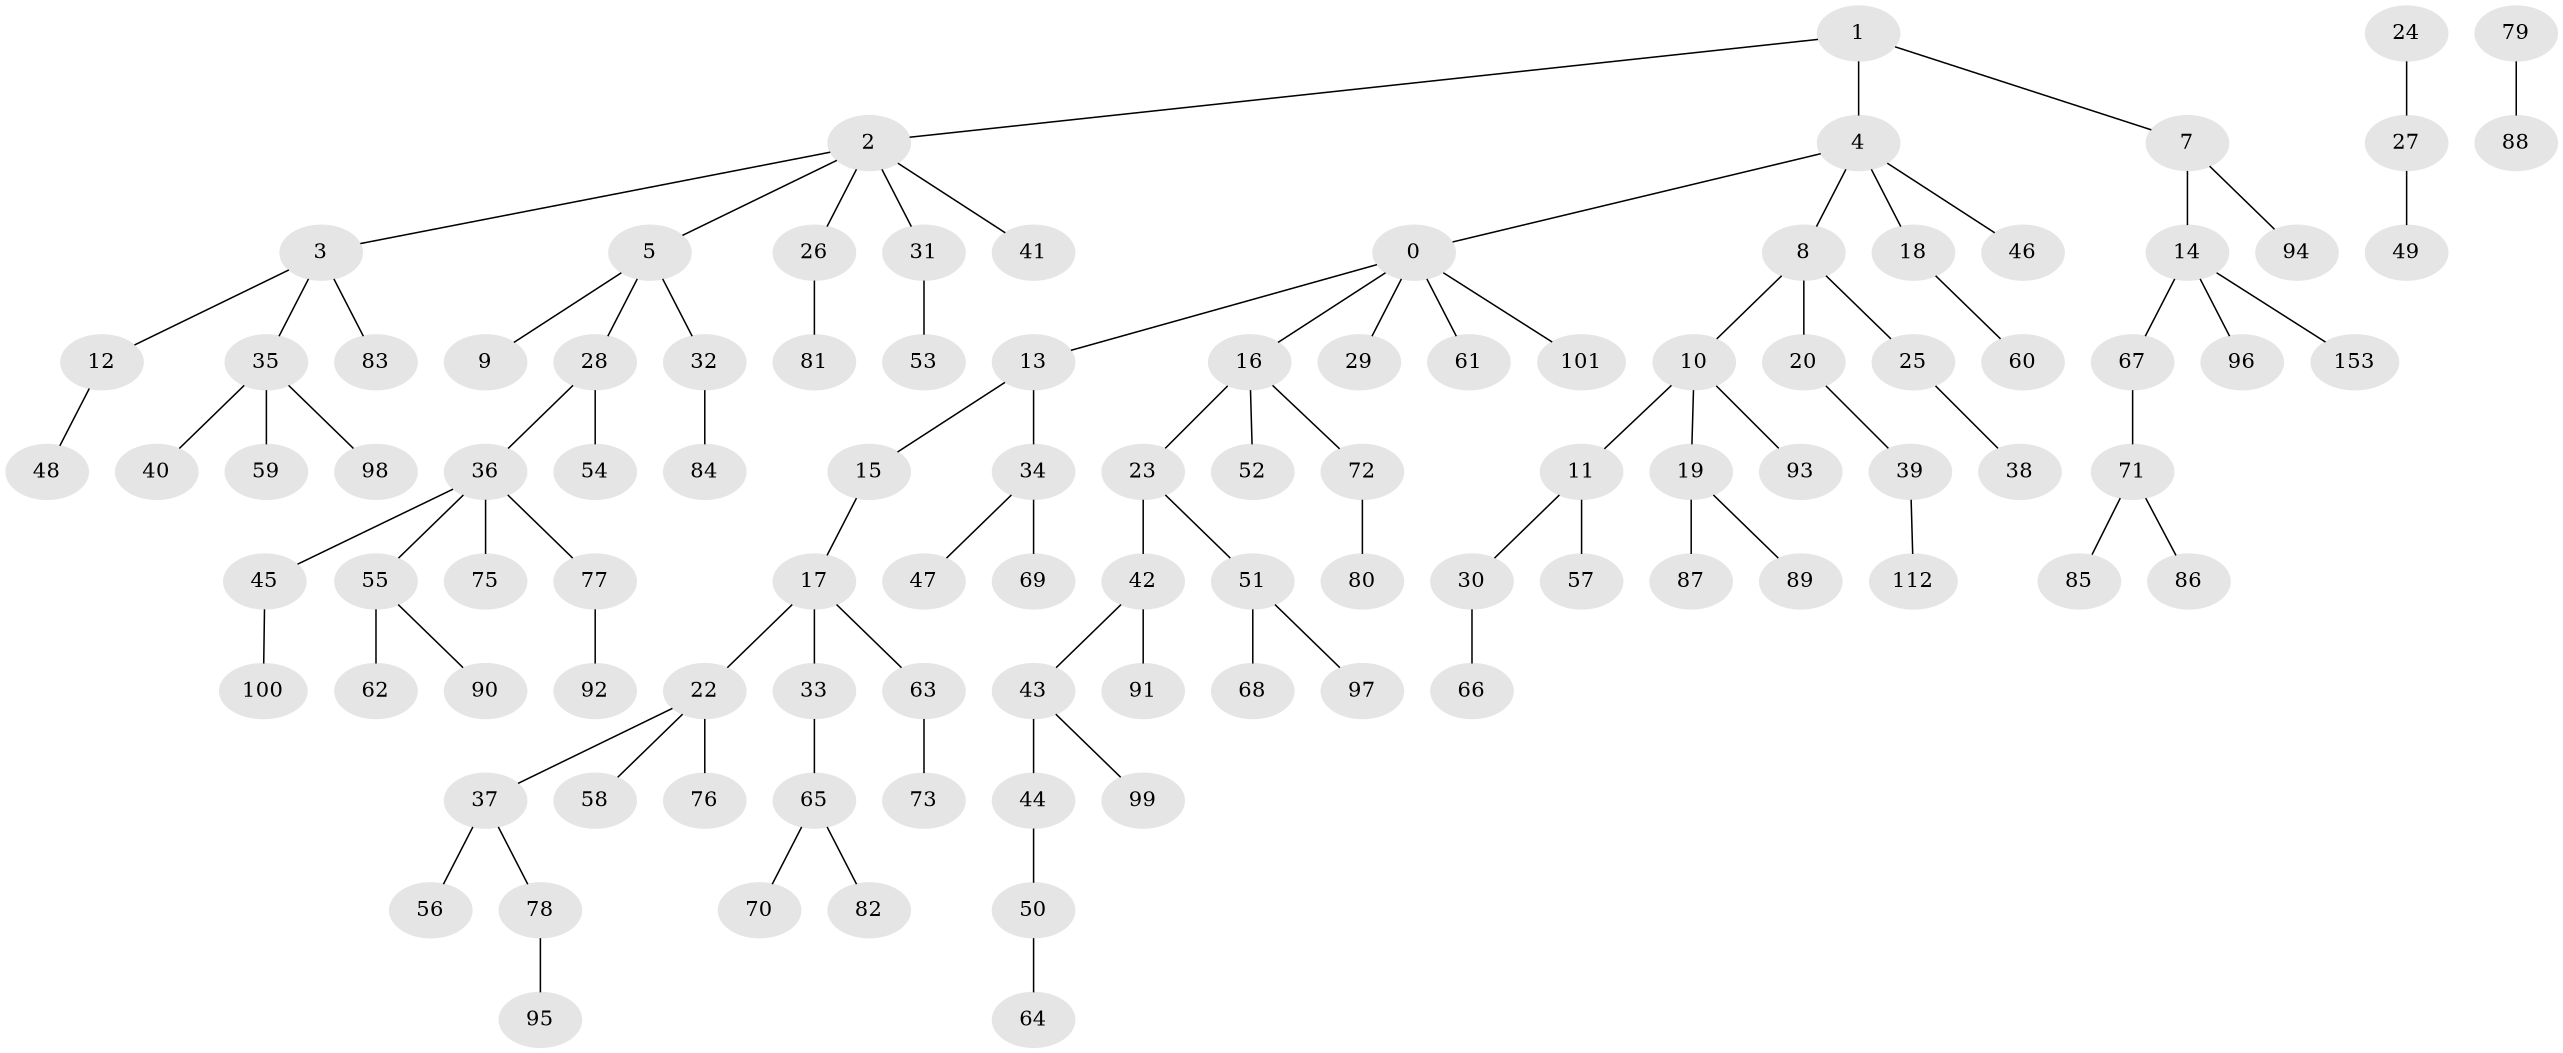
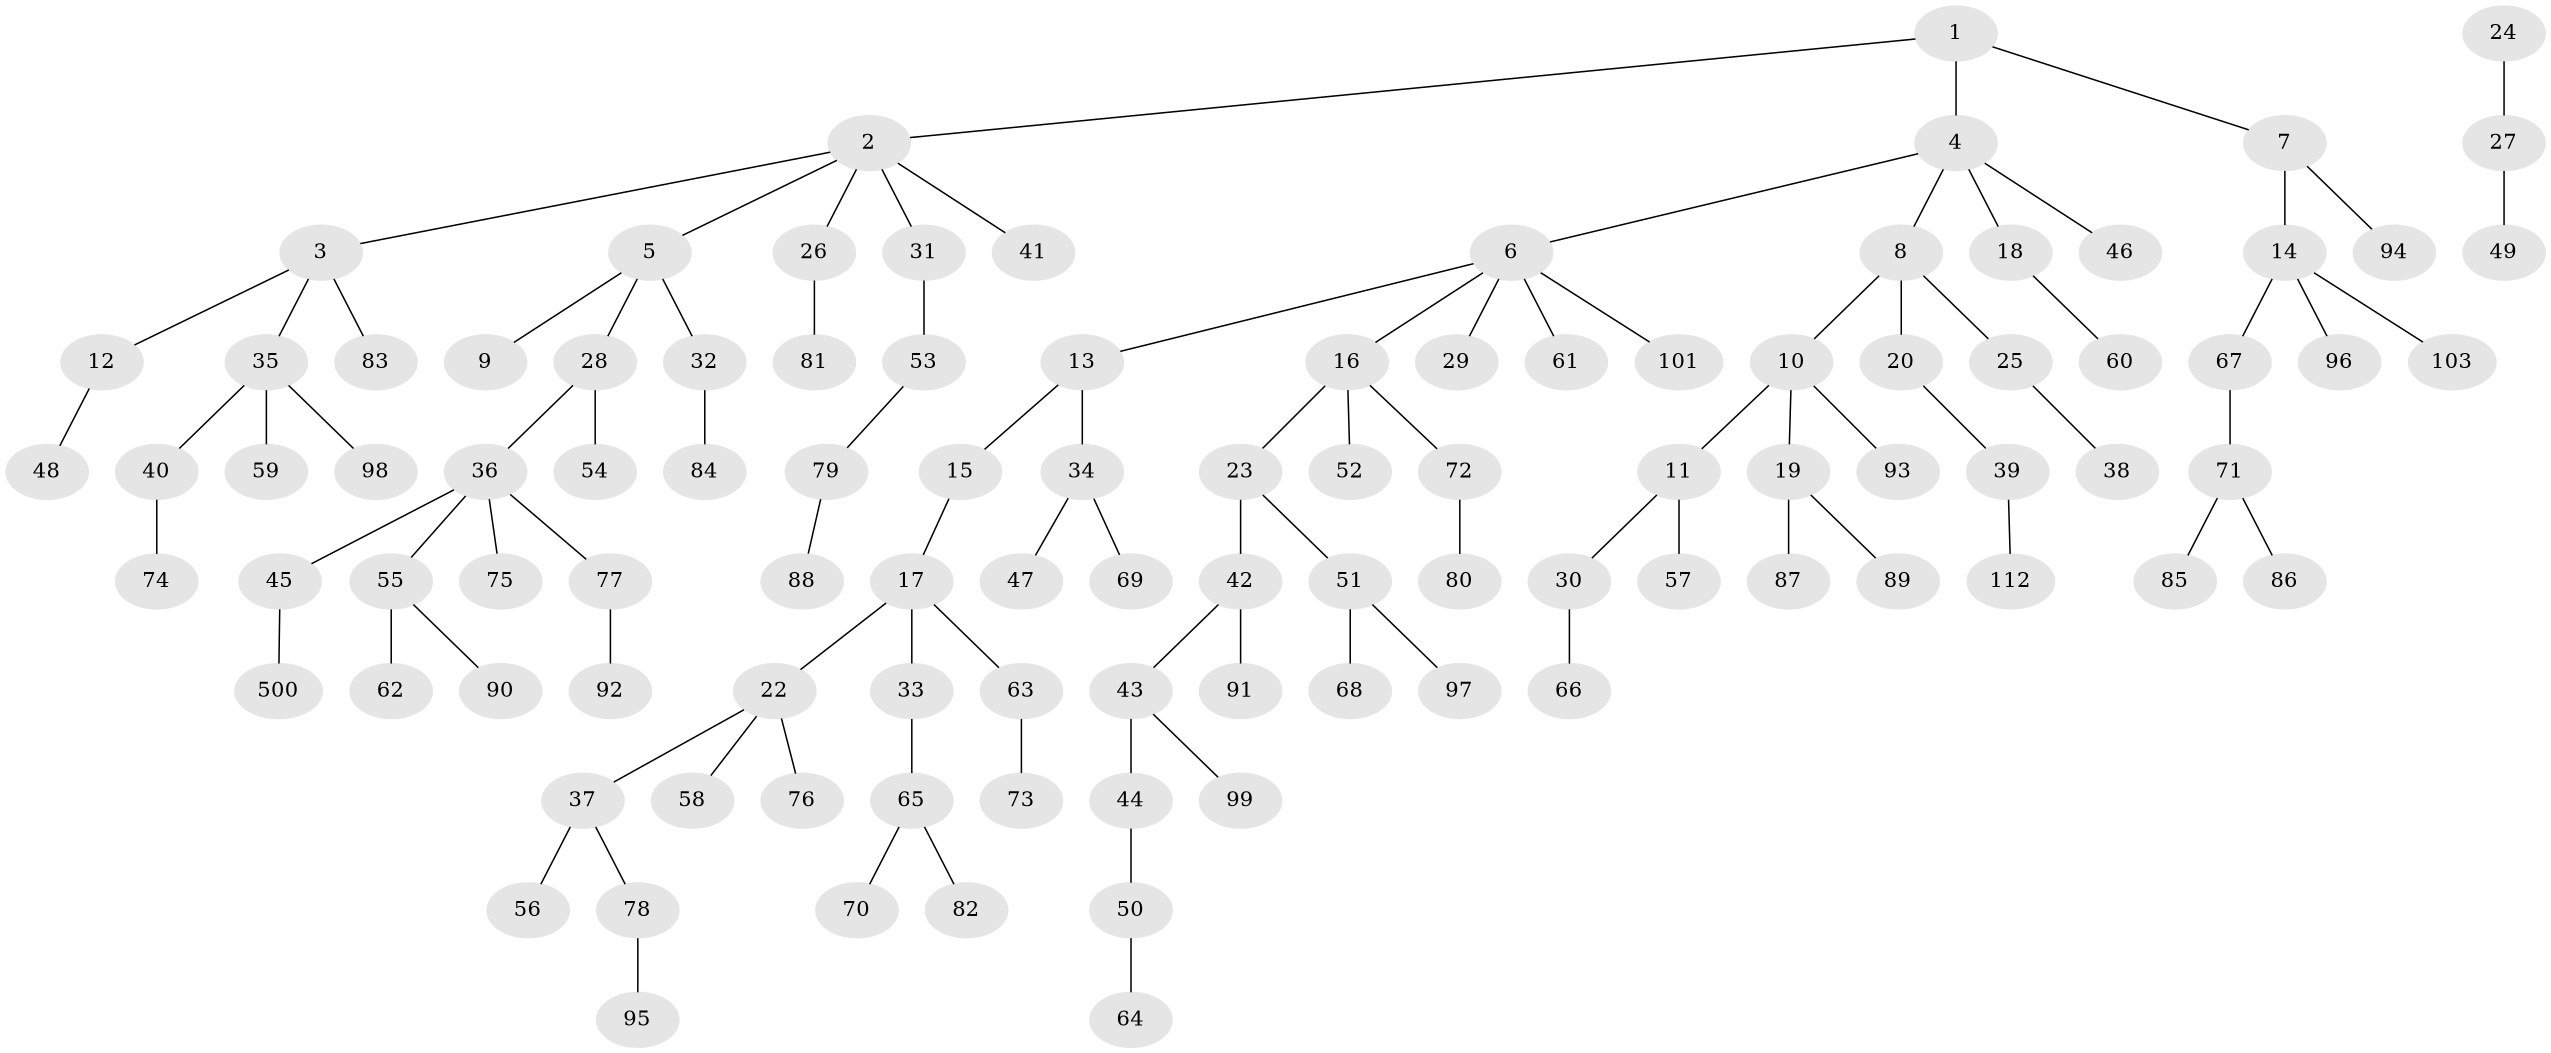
node "0": label "0" -> "6"
node "153": label "153" -> "103"
edge "53" -- "79": added
node "74": added
node "100": label "100" -> "500"
